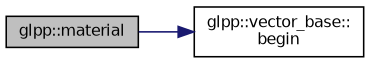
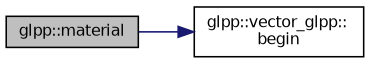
node "glpp::vector_base:: begin": label "glpp::vector_base:: begin" -> "glpp::vector_glpp:: begin"
